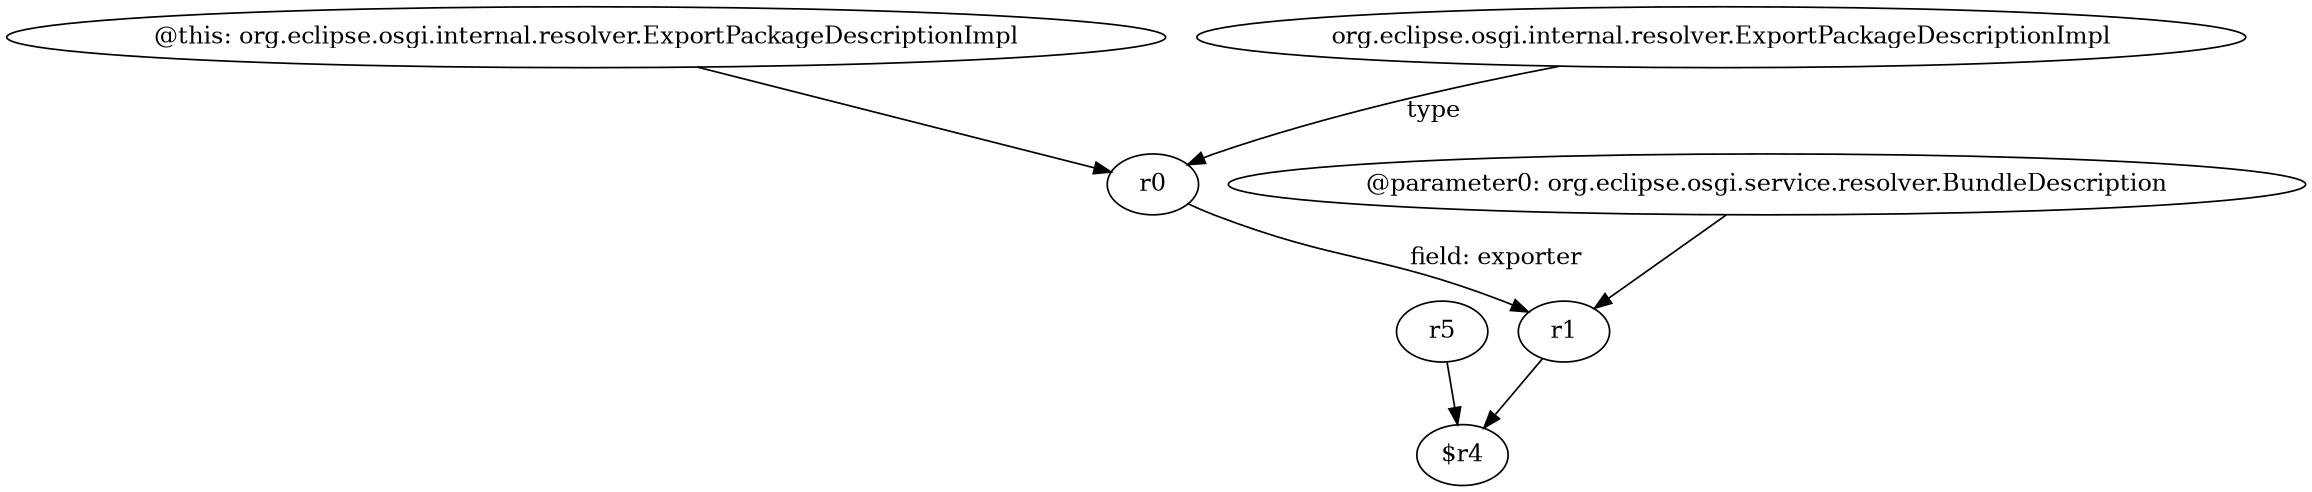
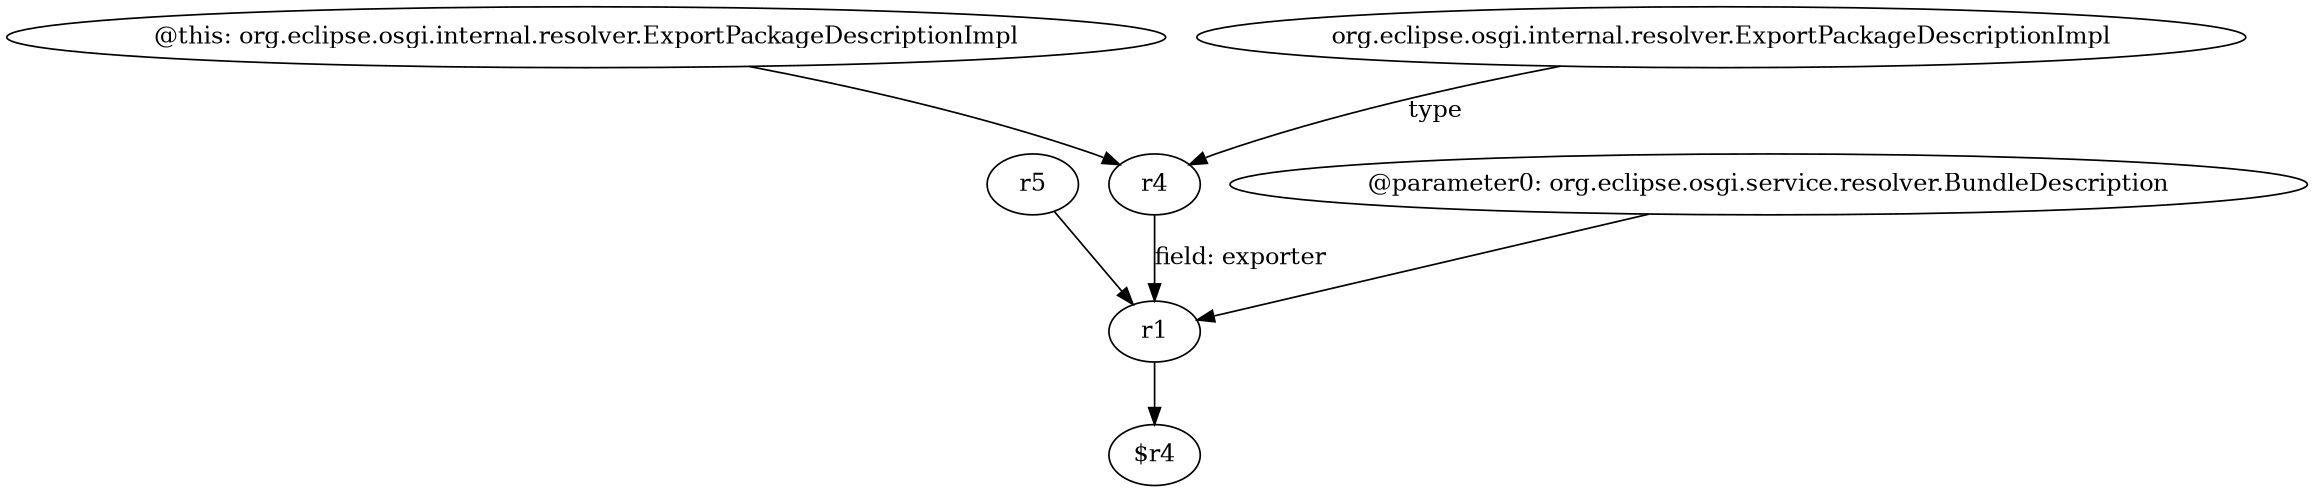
node "r0": label "r0" -> "r4"
edge "r5" -> "$r4": now "r5" -> "r1"
